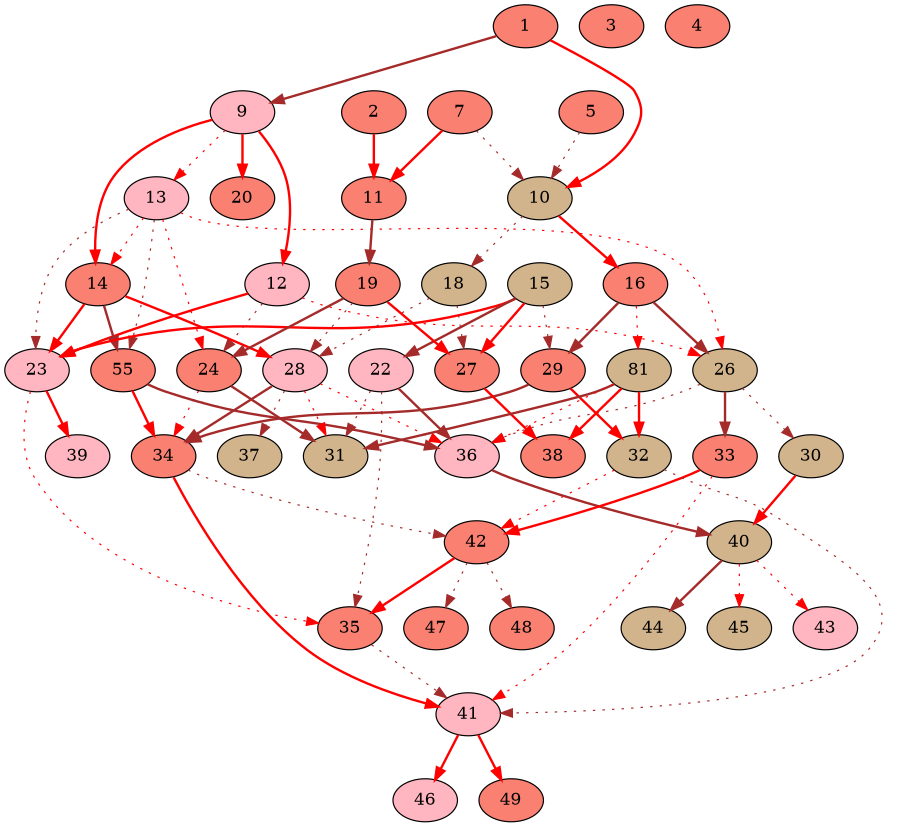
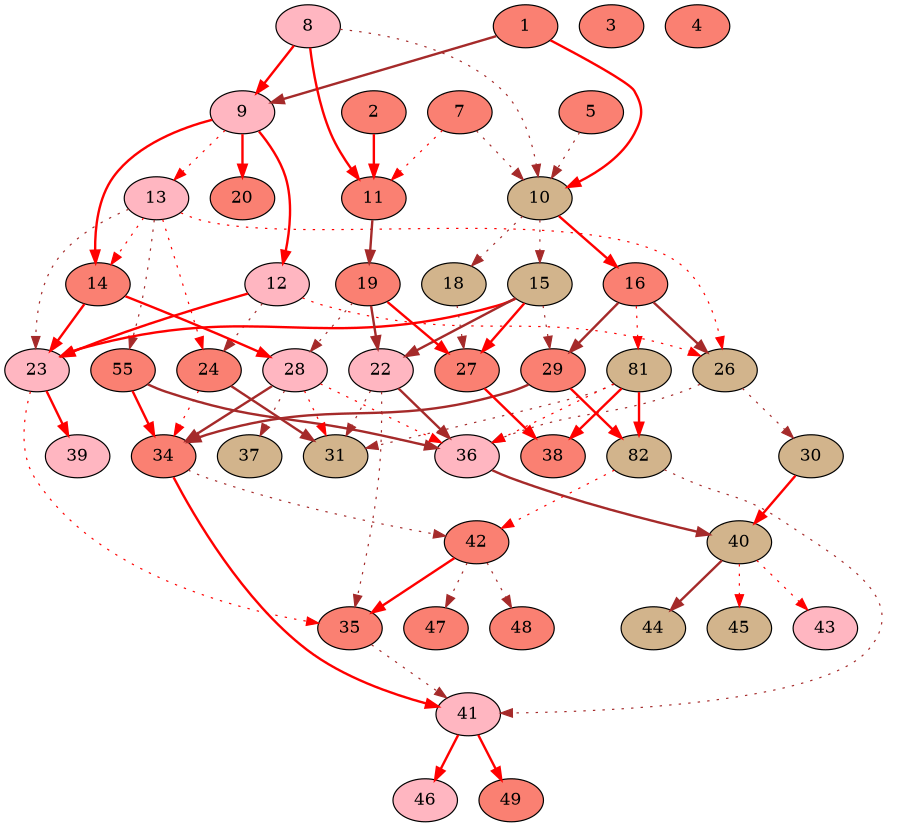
node "8": added
edge "7" -> "11": style bold -> dotted
edge "10" -> "15": added
edge "19" -> "24": now "19" -> "22"
edge "14" -> "55": removed
edge "18" -> "28": removed
edge "81" -> "31": style bold -> dotted
node "32": label "32" -> "82"
node "33": removed
